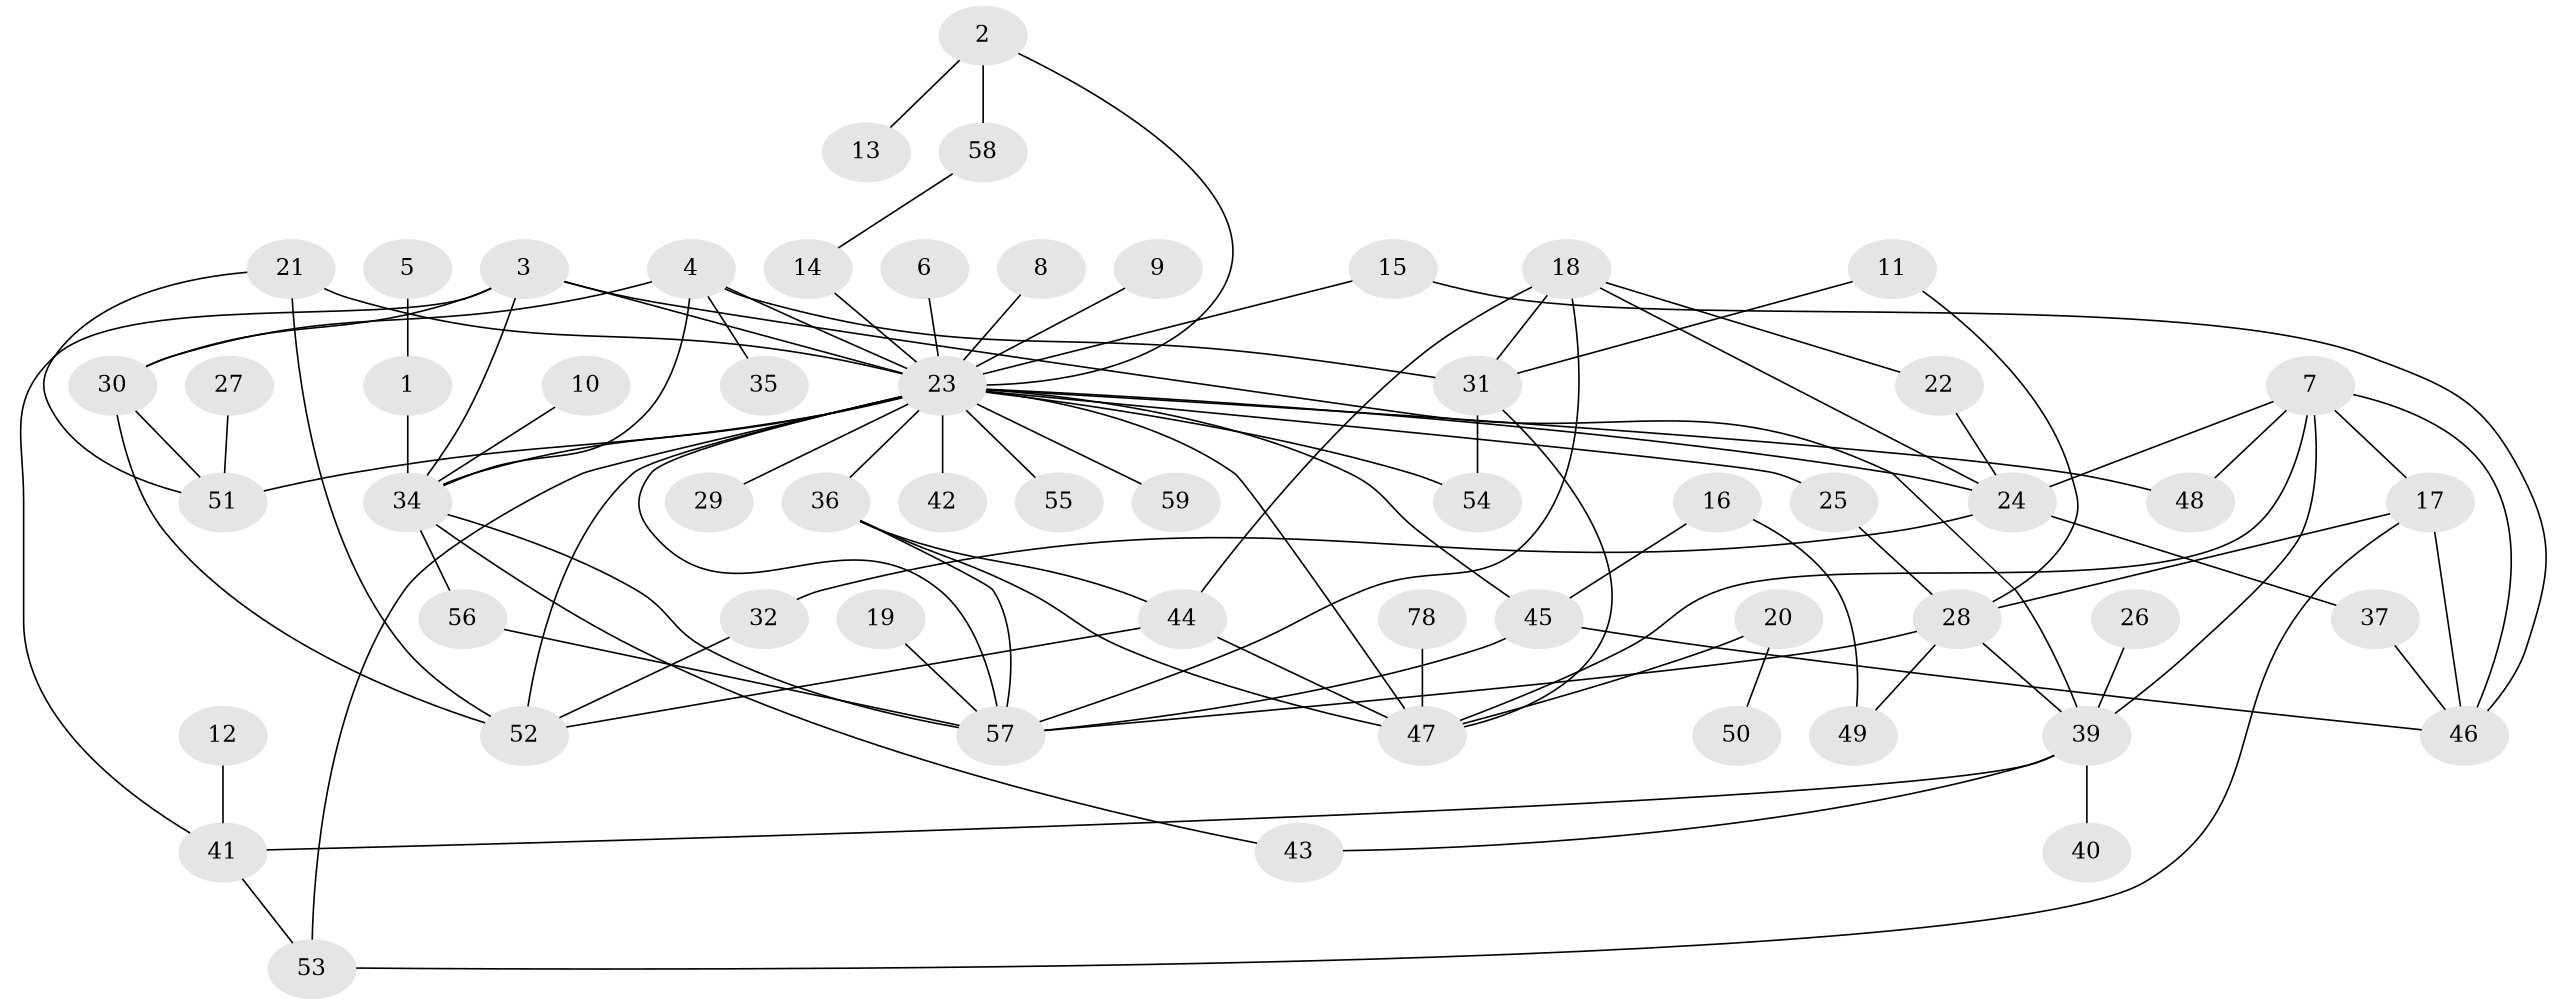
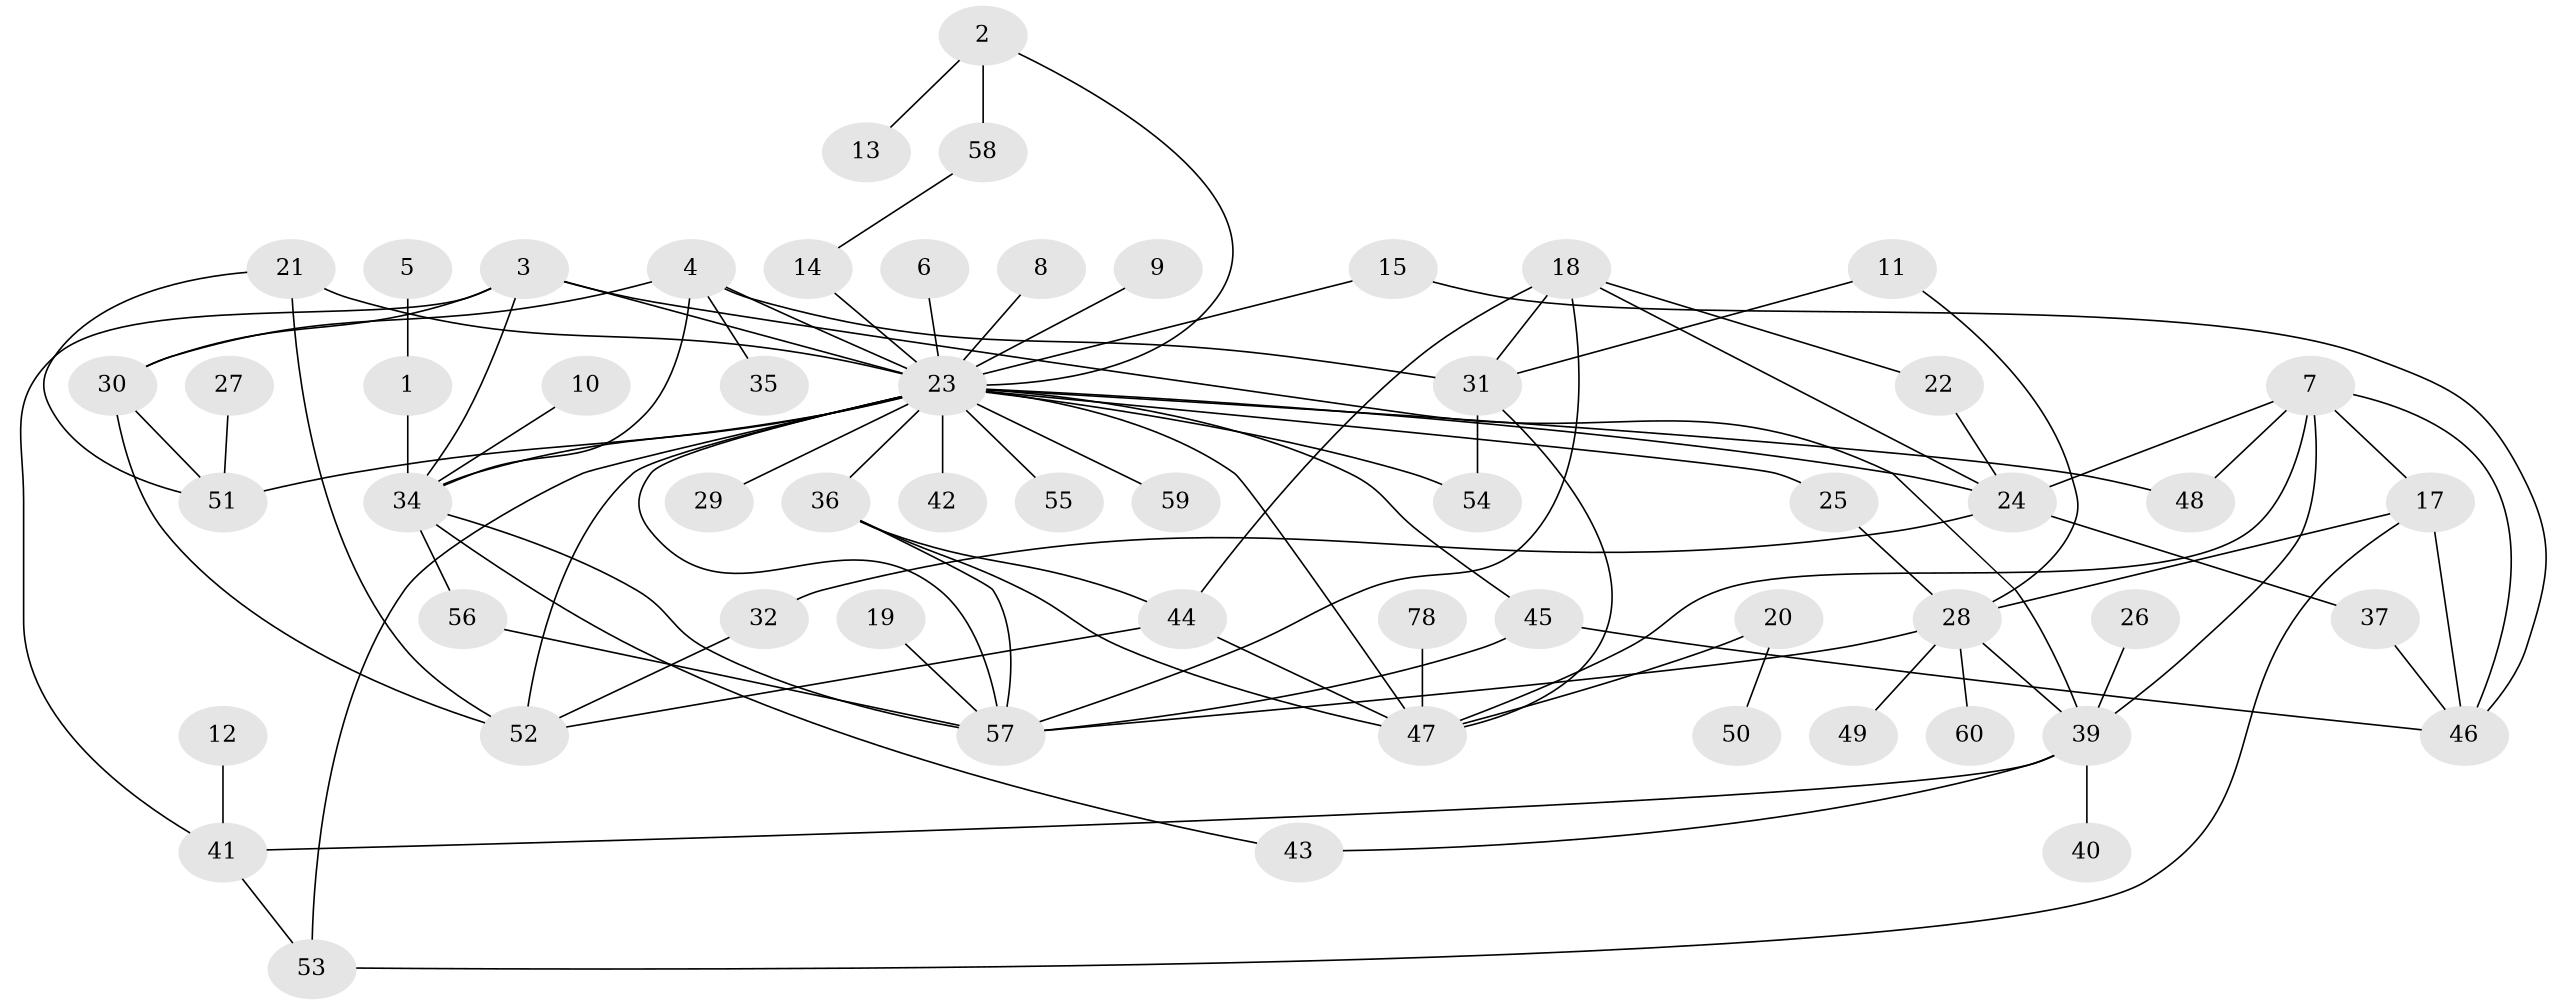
node "16": removed
node "60": added
